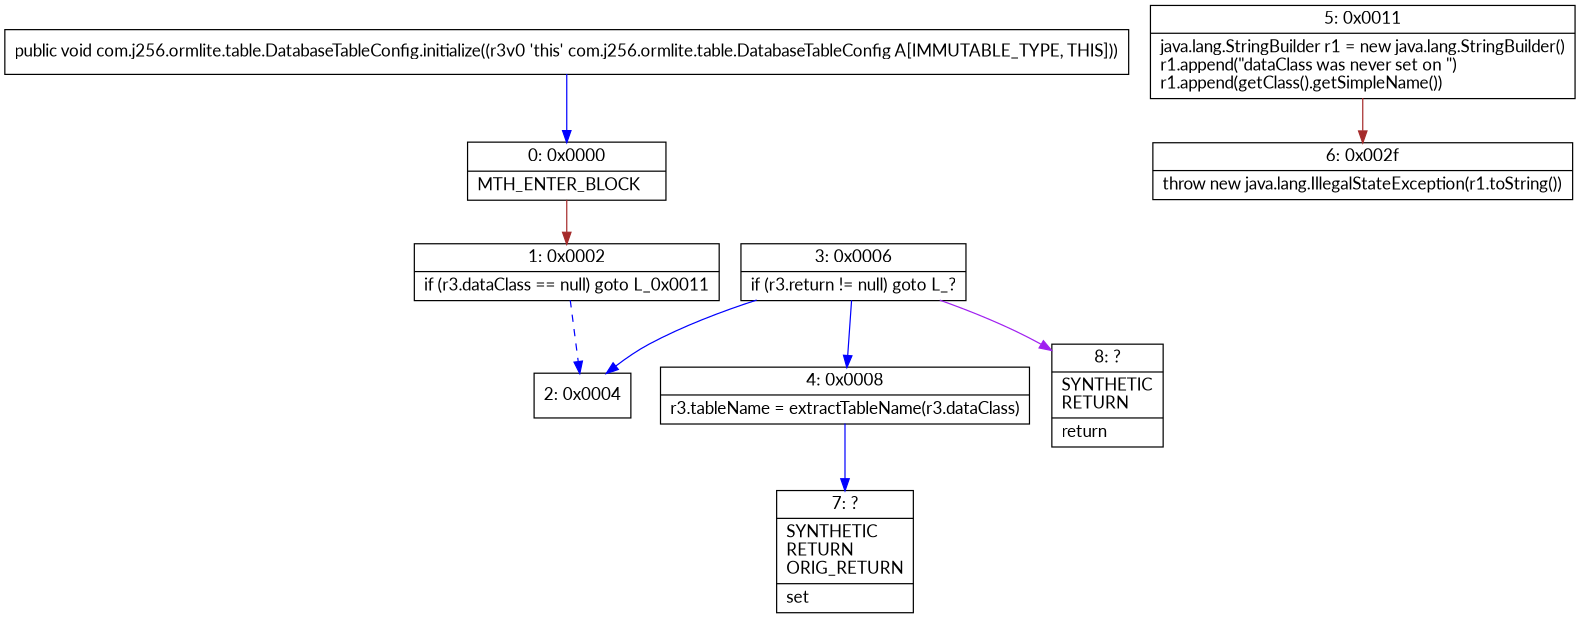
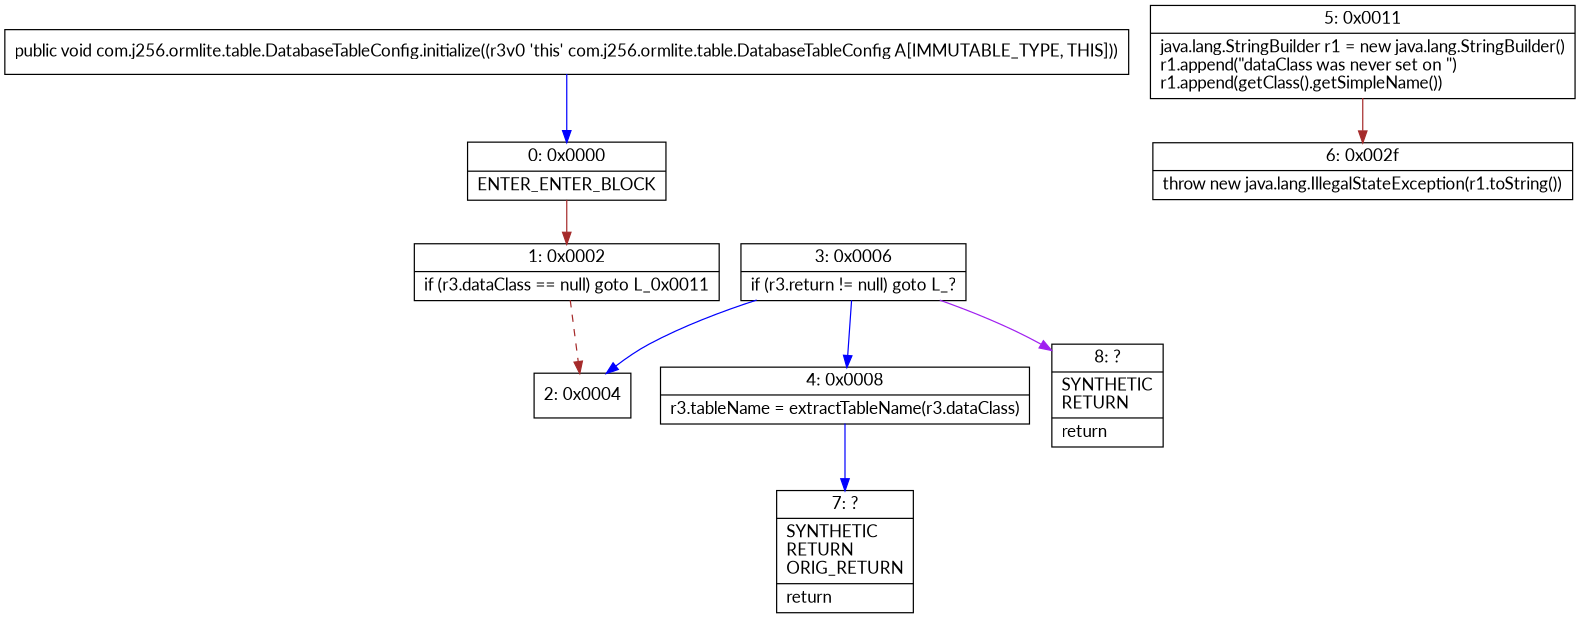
node "0: 0x0000": text "MTH_ENTER_BLOCK" -> "ENTER_ENTER_BLOCK"
edge "1: 0x0002" -> "2: 0x0004": color blue -> brown
node "7: ?": text "set" -> "return"
